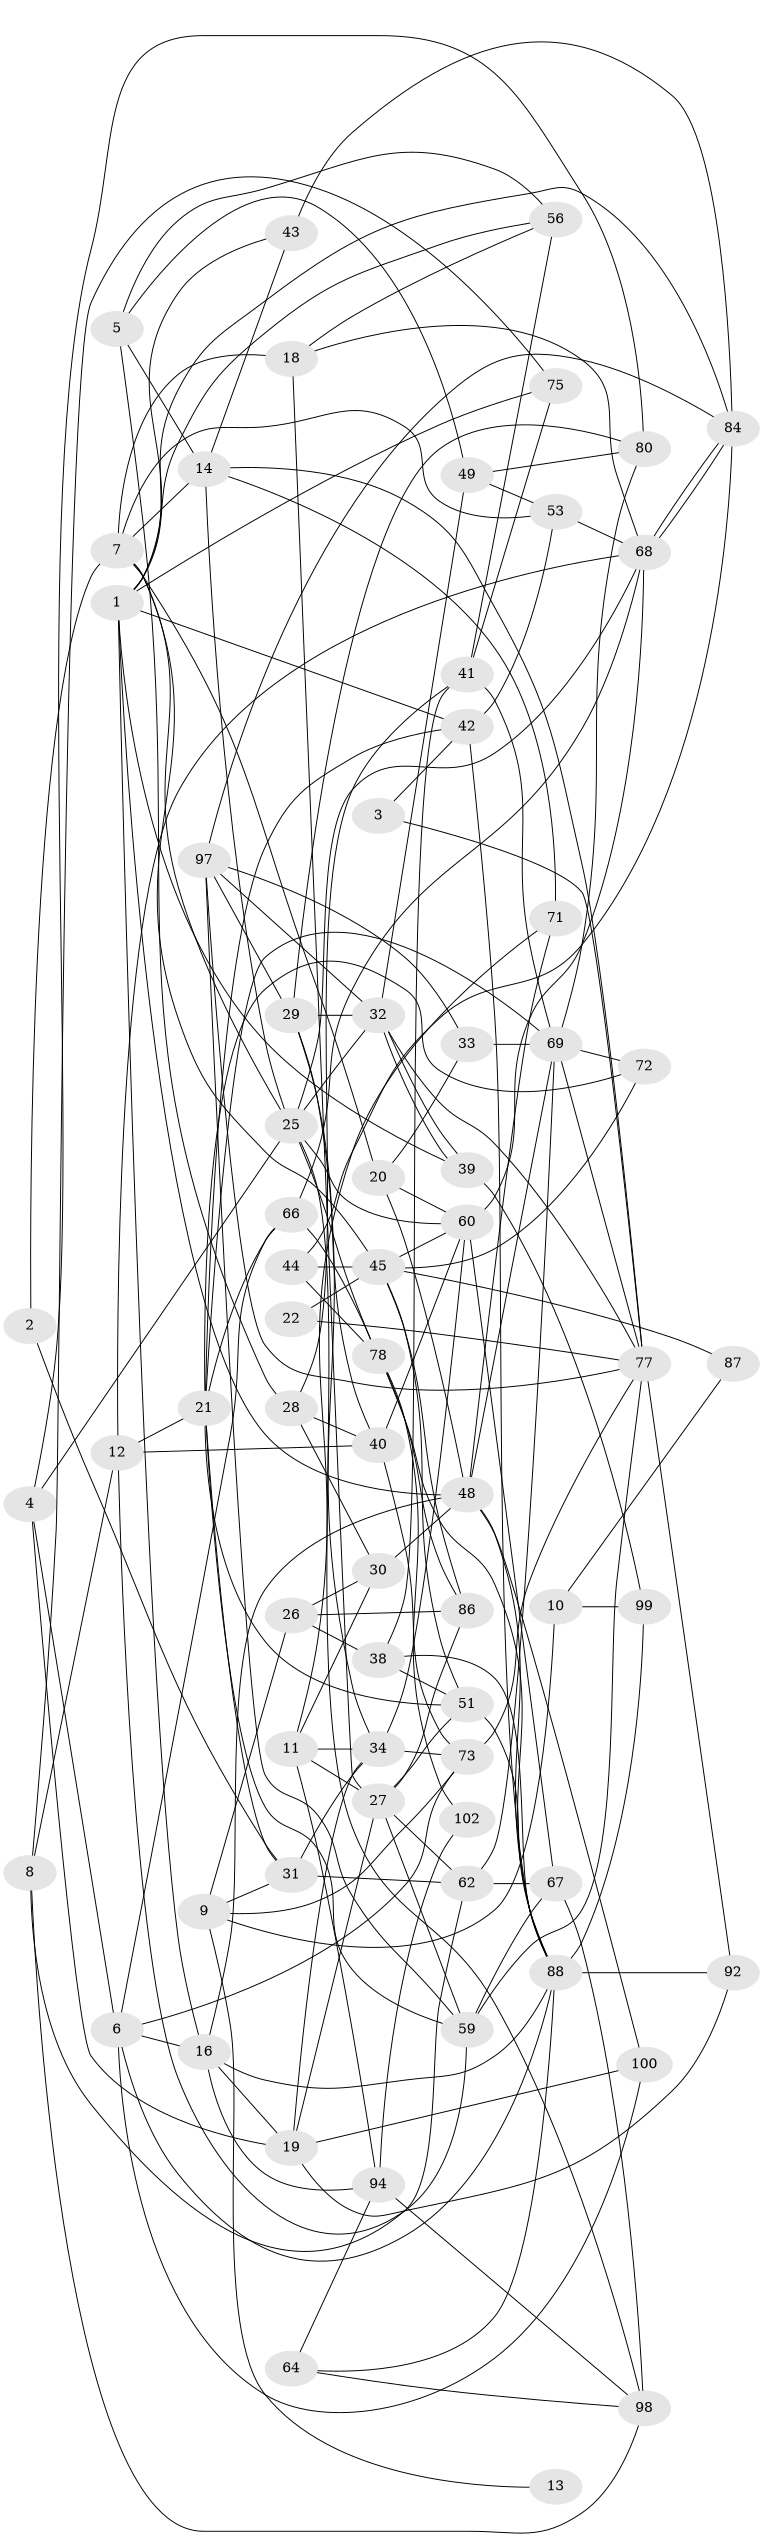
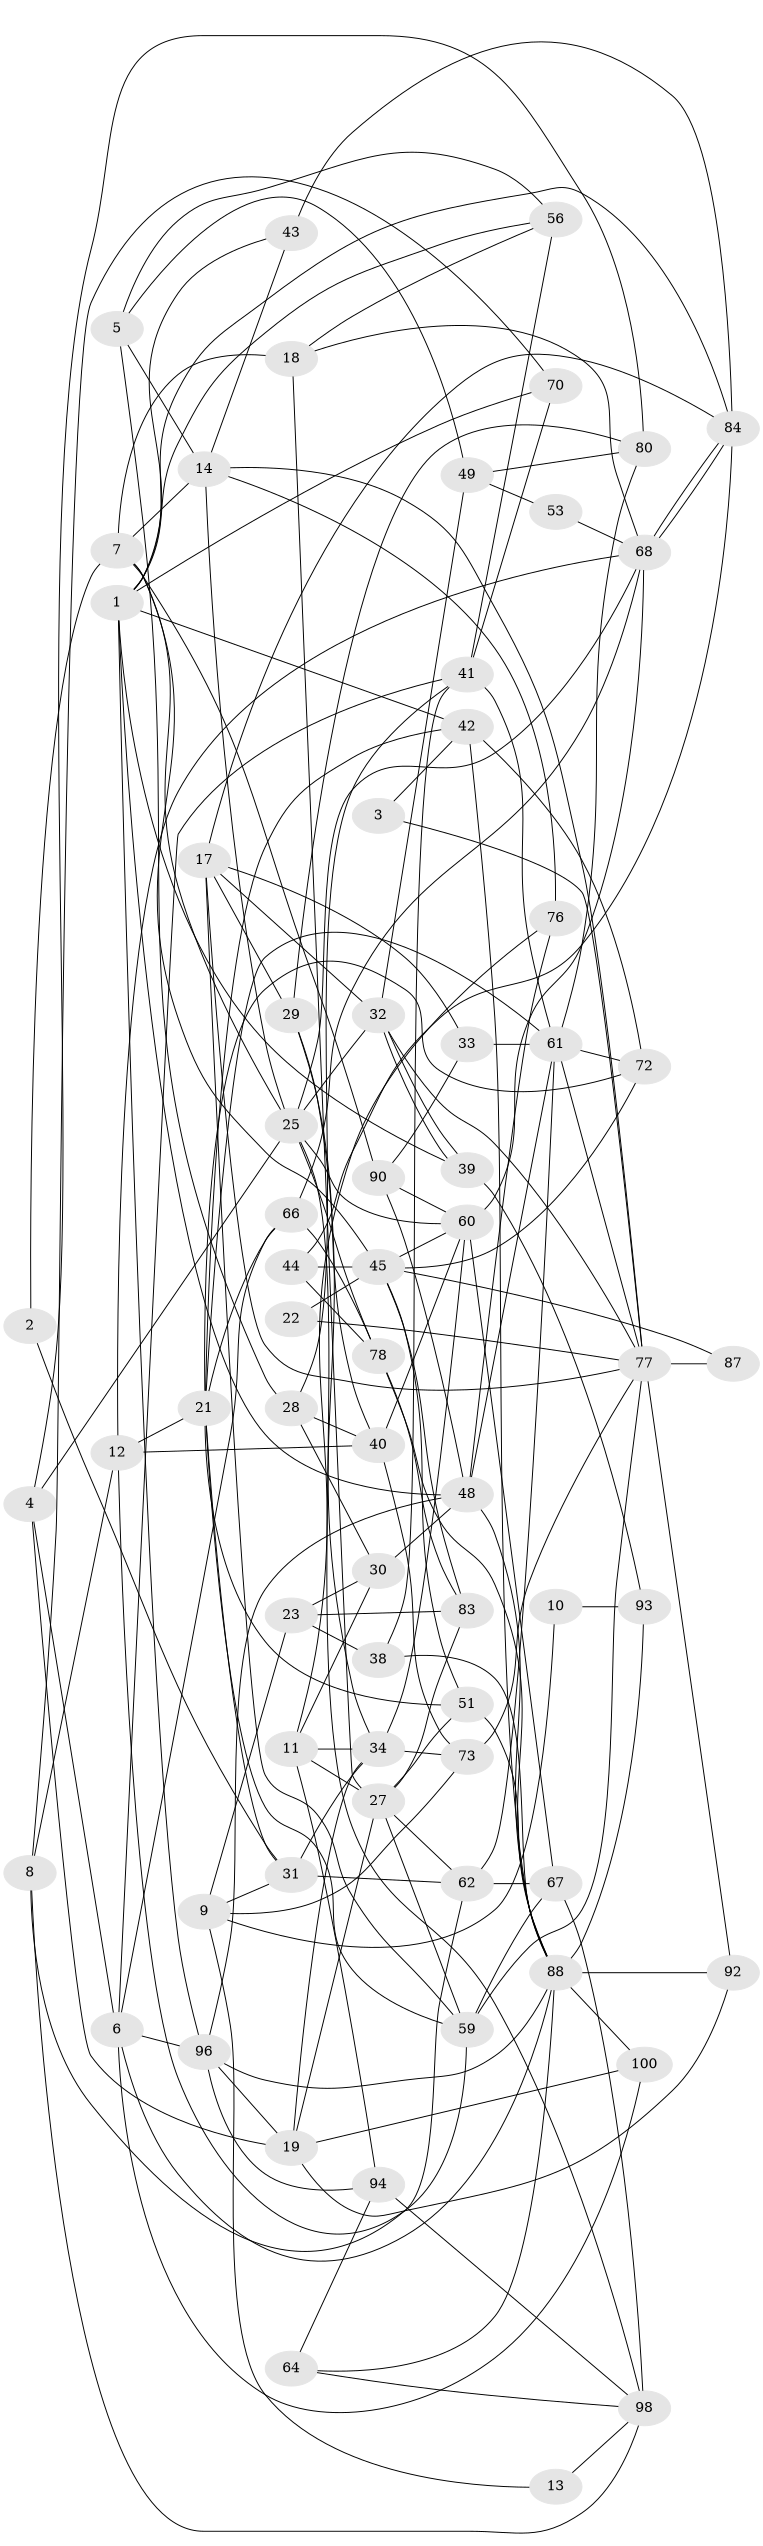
node "75": label "75" -> "70"
edge "53" -- "7": removed
edge "53" -- "42": now "72" -- "42"
node "97": label "97" -> "17"
node "71": label "71" -> "76"
edge "29" -- "32": removed
node "69": label "69" -> "61"
node "20": label "20" -> "90"
edge "87" -- "10": now "87" -- "77"
node "99": label "99" -> "93"
node "86": label "86" -> "83"
node "26": label "26" -> "23"
edge "38" -- "51": removed
edge "48" -- "100": now "88" -- "100"
node "102": removed
edge "73" -- "6": now "41" -- "6"
node "16": label "16" -> "96"
edge "98" -- "13": added
